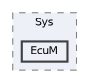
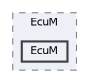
cluster "Sys": label "Sys" -> "EcuM"
